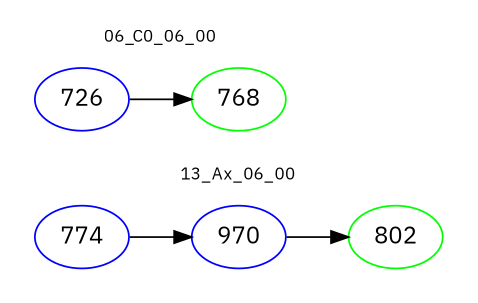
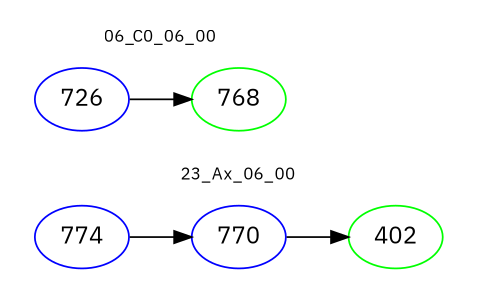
cluster "13_Ax_06_00": label "13_Ax_06_00" -> "23_Ax_06_00"
node "970": label "970" -> "770"
node "802": label "802" -> "402"
